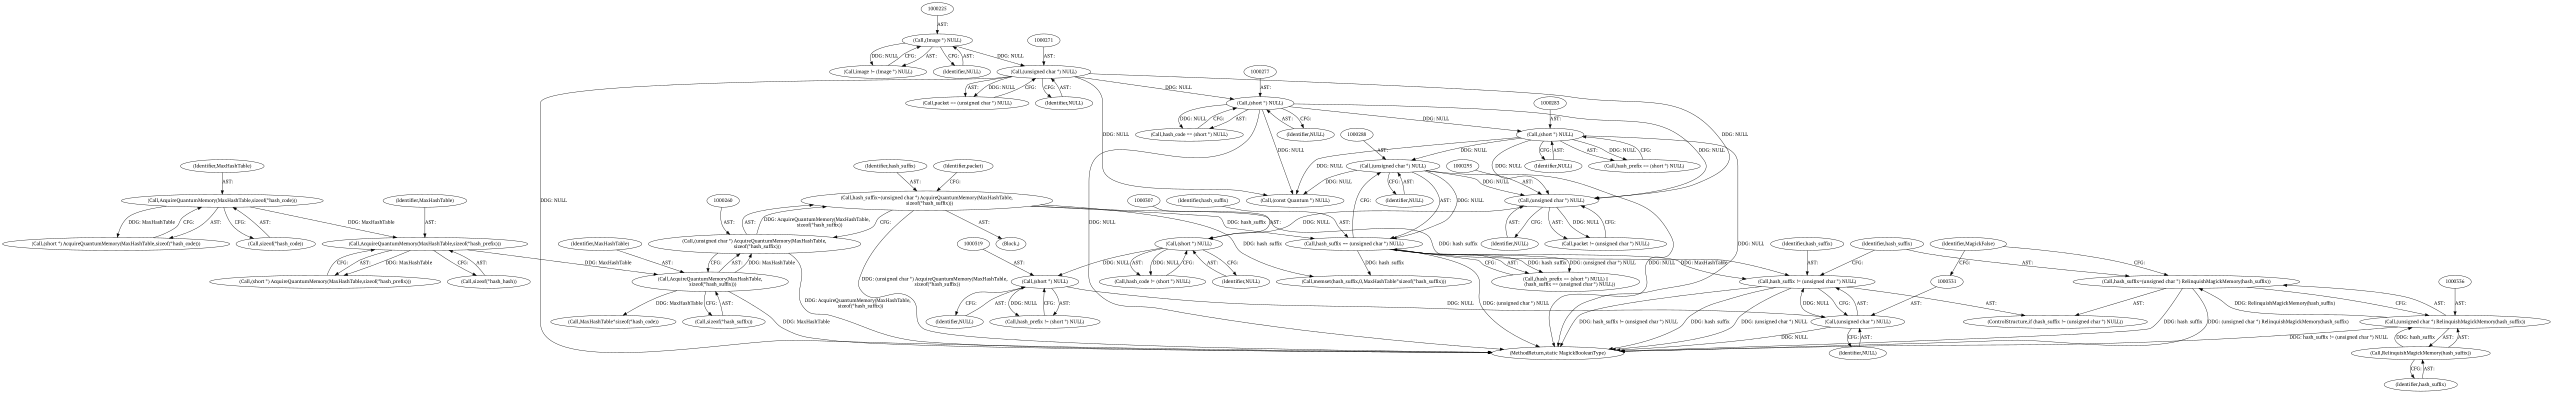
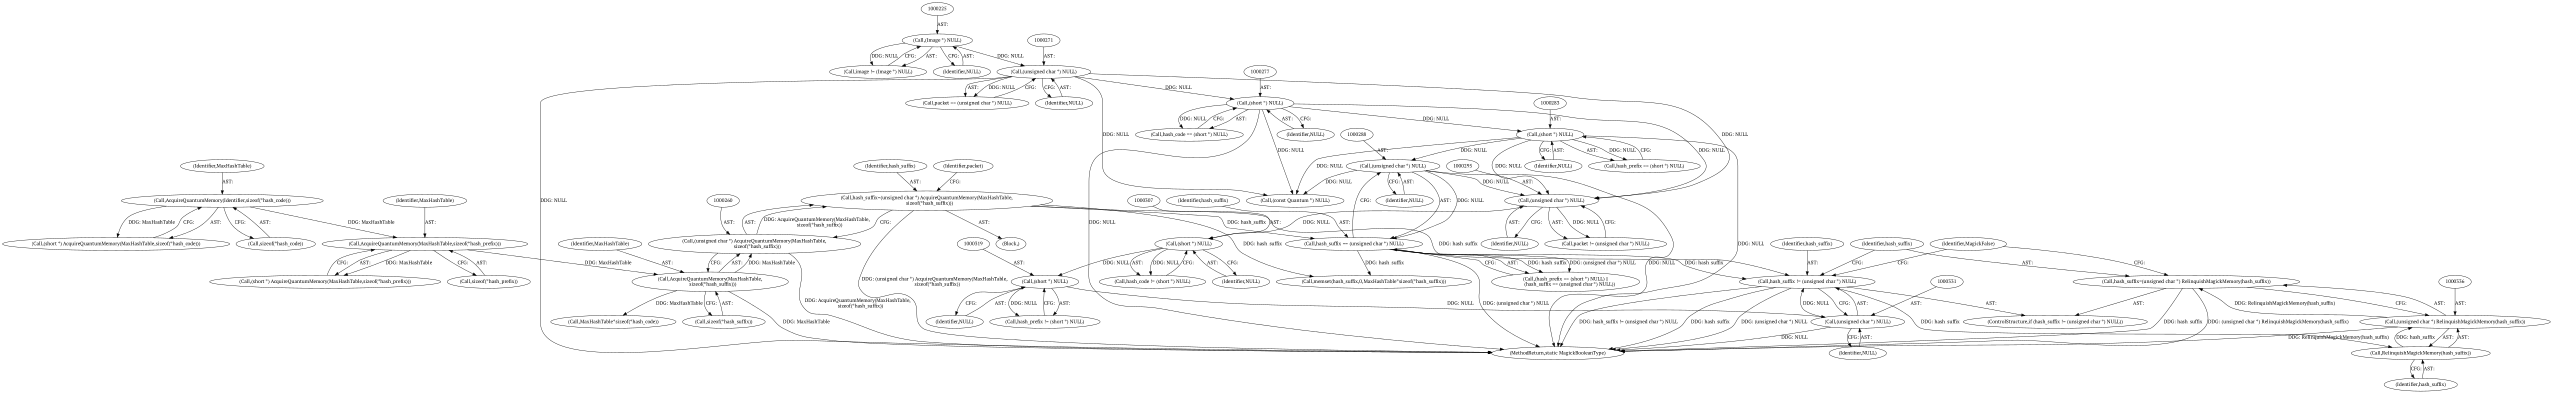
node "(Call,AcquireQuantumMemory(MaxHashTable,sizeof(*hash_code)))": label "(Call,AcquireQuantumMemory(MaxHashTable,sizeof(*hash_code)))" -> "(Call,AcquireQuantumMemory(Identifier,sizeof(*hash_code)))"
edge "(Identifier,MagickFalse)" -> "1000331": now "(Identifier,MagickFalse)" -> "(Call,hash_suffix != (unsigned char *) NULL)"
edge "(Call,hash_suffix == (unsigned char *) NULL)" -> "(Call,hash_suffix != (unsigned char *) NULL)": label "DDG: MaxHashTable" -> "DDG: hash_suffix"
node "(Call,sizeof(*hash_hash))": label "(Call,sizeof(*hash_hash))" -> "(Call,sizeof(*hash_prefix))"
edge "(Call,hash_suffix != (unsigned char *) NULL)" -> "(Call,RelinquishMagickMemory(hash_suffix))": added, label "DDG: hash_suffix"
edge "(Call,(unsigned char *) RelinquishMagickMemory(hash_suffix))" -> "(MethodReturn,static MagickBooleanType)": label "DDG: hash_suffix != (unsigned char *) NULL" -> "DDG: RelinquishMagickMemory(hash_suffix)"
